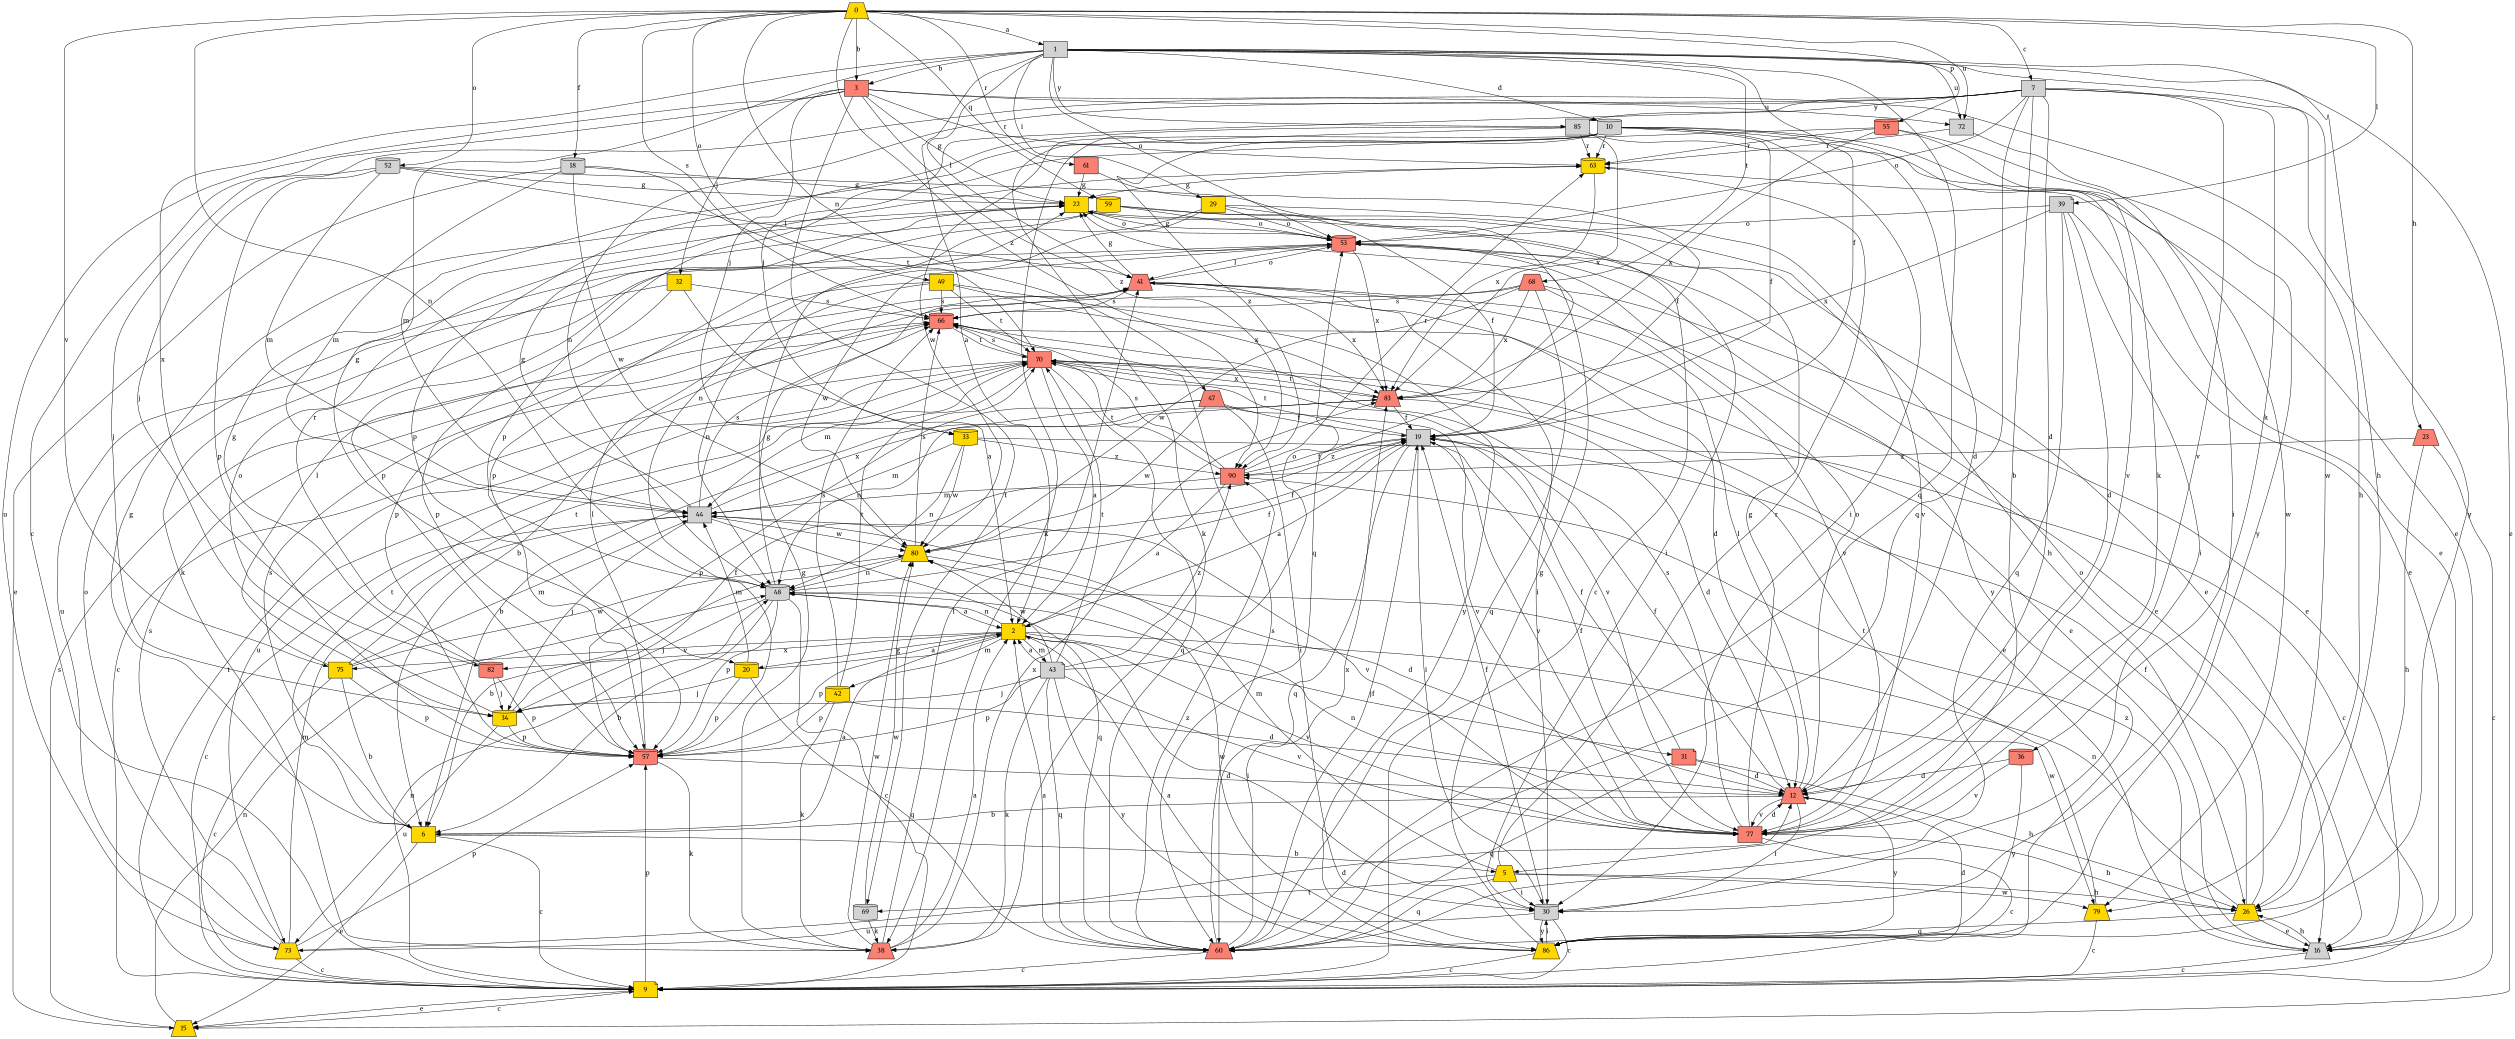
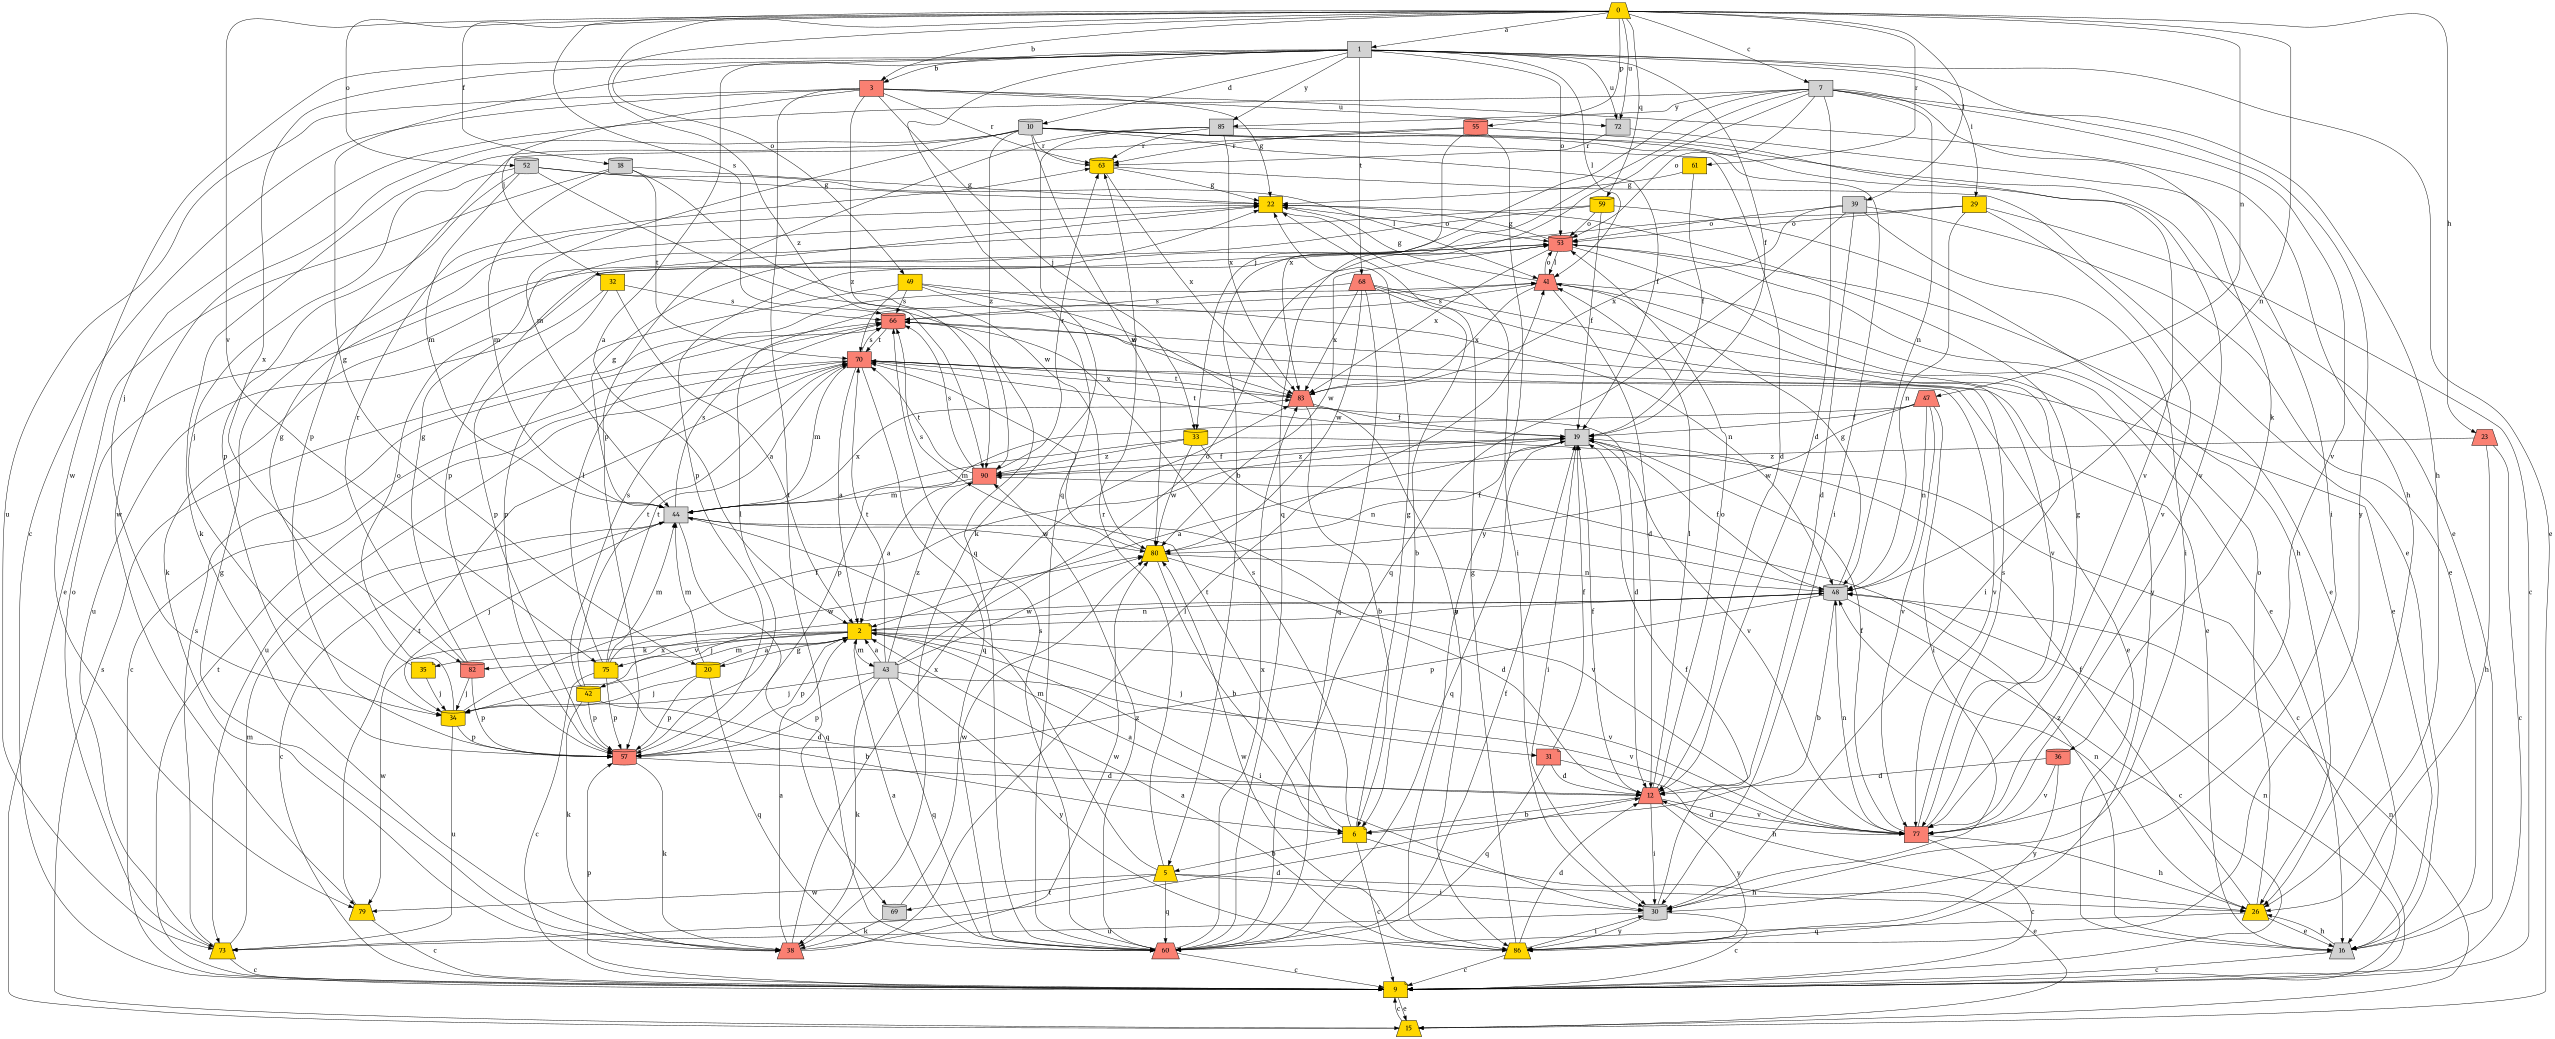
node "61": fillcolor salmon -> gold
edge "55" -> "77": label "k" -> "v"
node "35": added
node "6": shape box -> note
edge "73" -> "57": removed, label "p"
